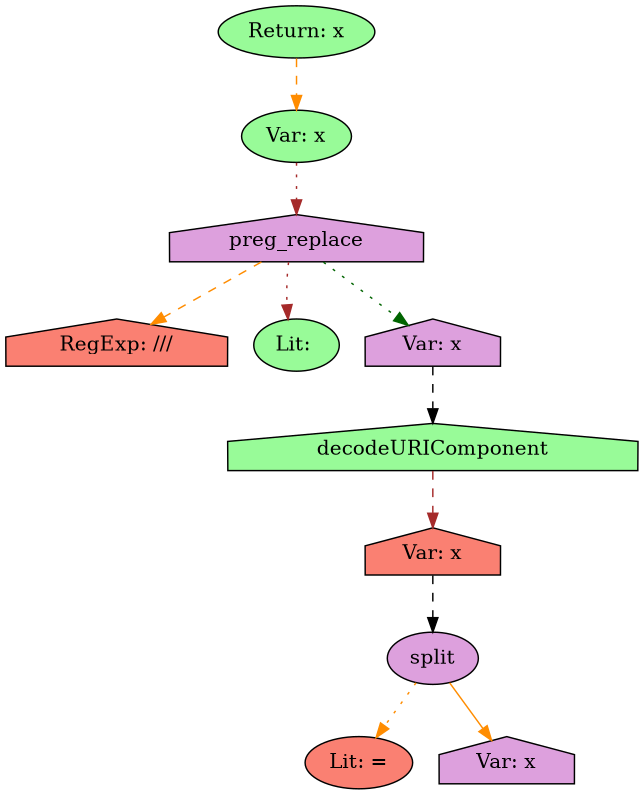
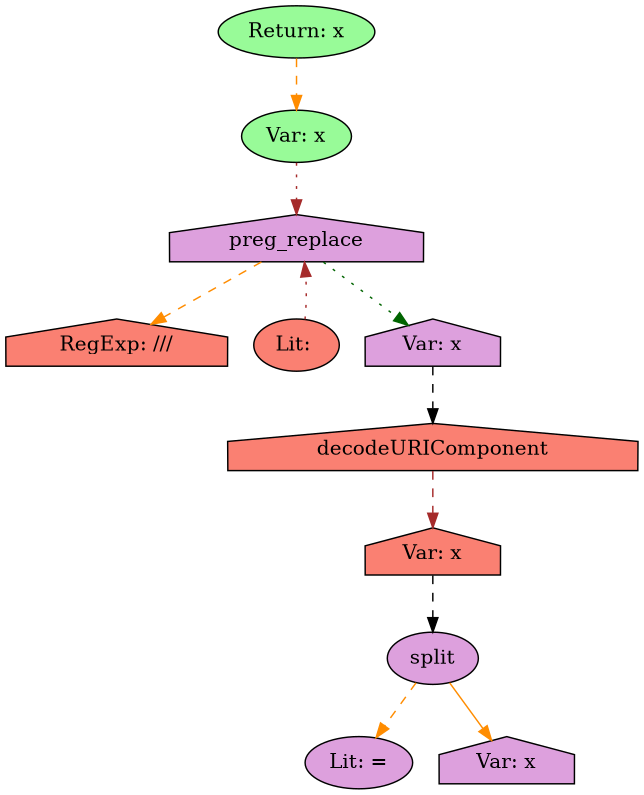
edge "preg_replace" -> "Lit:": reversed
node "Lit:": fillcolor palegreen -> salmon
node "decodeURIComponent": fillcolor palegreen -> salmon
edge "split" -> "Lit: =": style dotted -> dashed
node "Lit: =": fillcolor salmon -> plum
